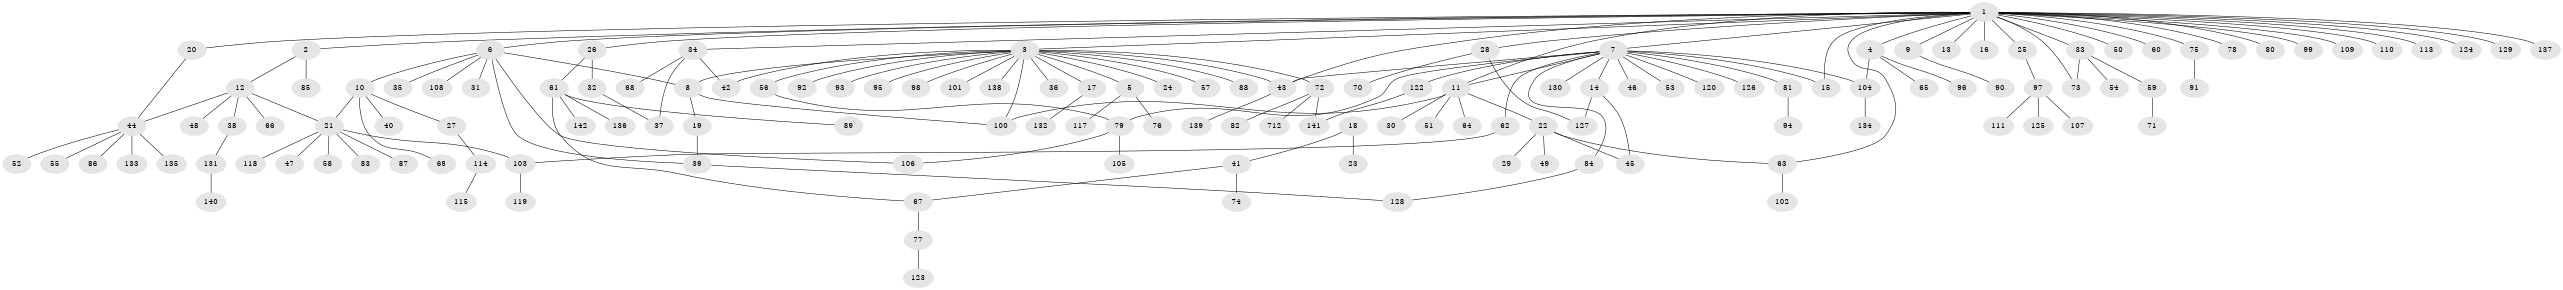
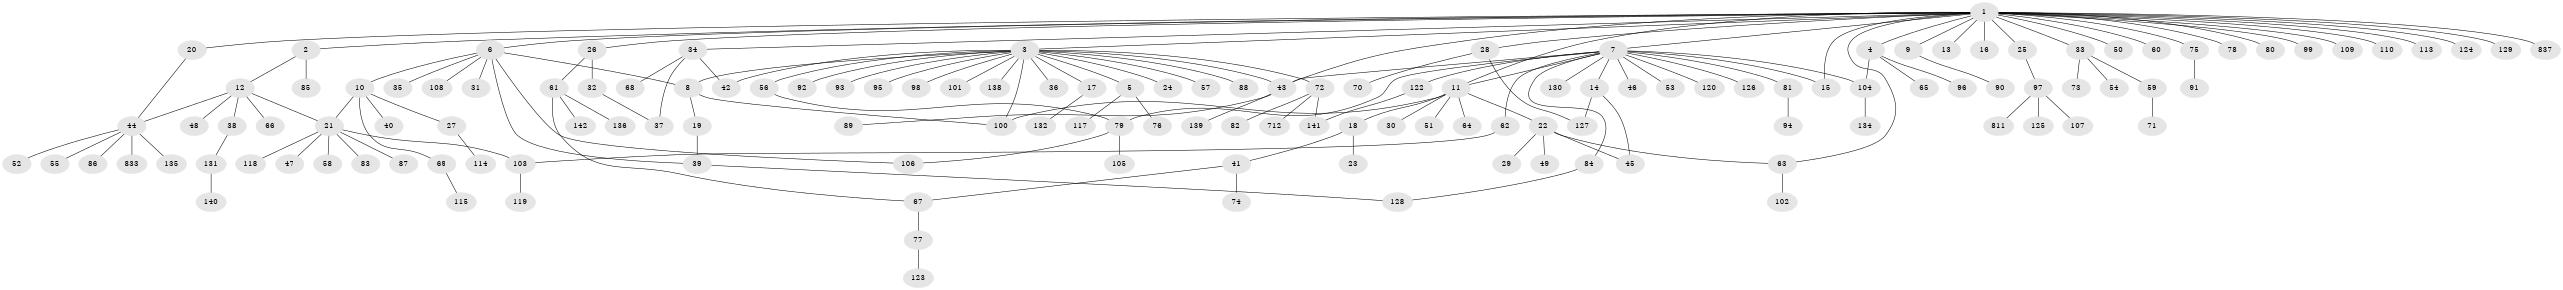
edge "1" -- "73": removed
node "137": label "137" -> "837"
edge "11" -- "18": added
edge "61" -- "89": now "43" -- "89"
node "111": label "111" -> "811"
node "133": label "133" -> "833"
edge "114" -- "115": now "69" -- "115"
